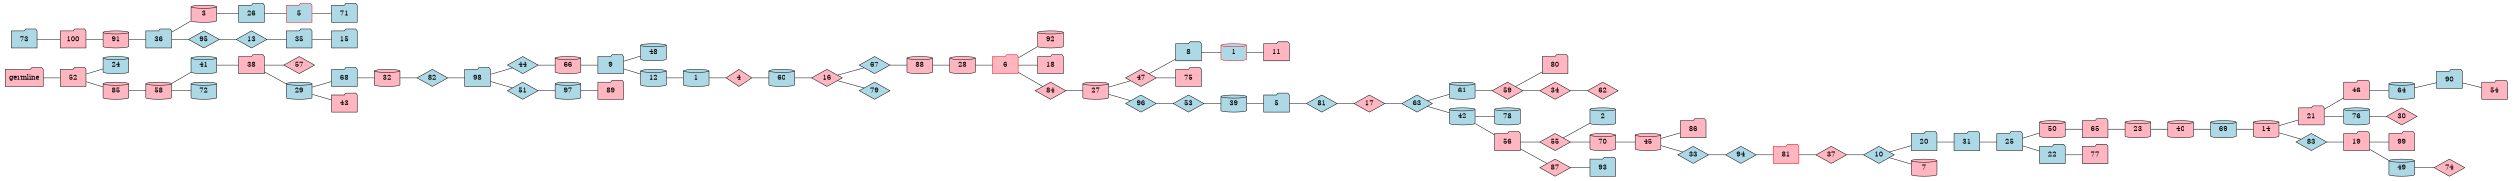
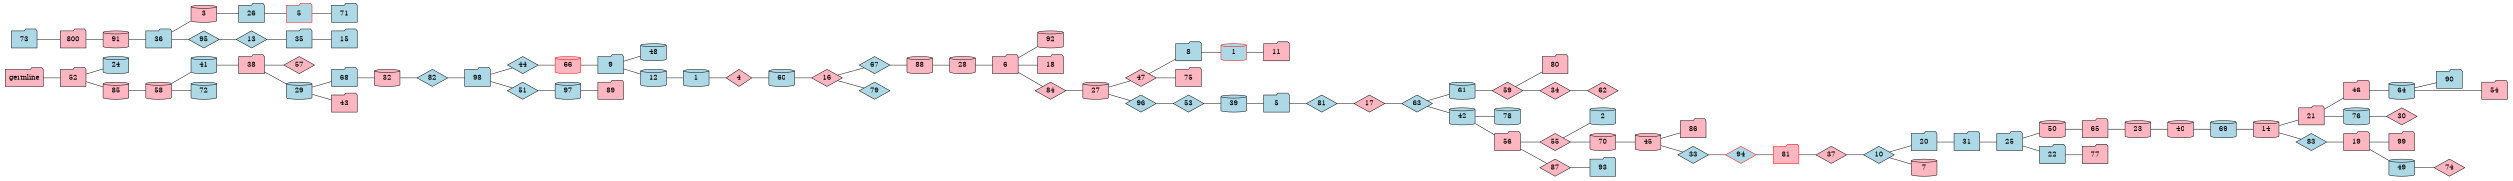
node "100": label "100" -> "800"
node "66": color black -> red
node "6": color red -> black
edge "90" -- "54": now "64" -- "54"
node "94": color black -> red
